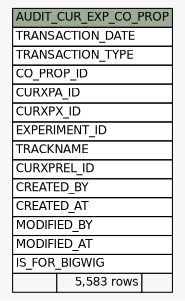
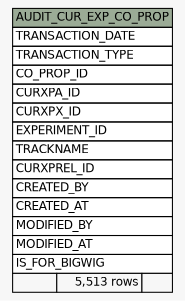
node "AUDIT_CUR_EXP_CO_PROP": text "5,583 rows" -> "5,513 rows"
